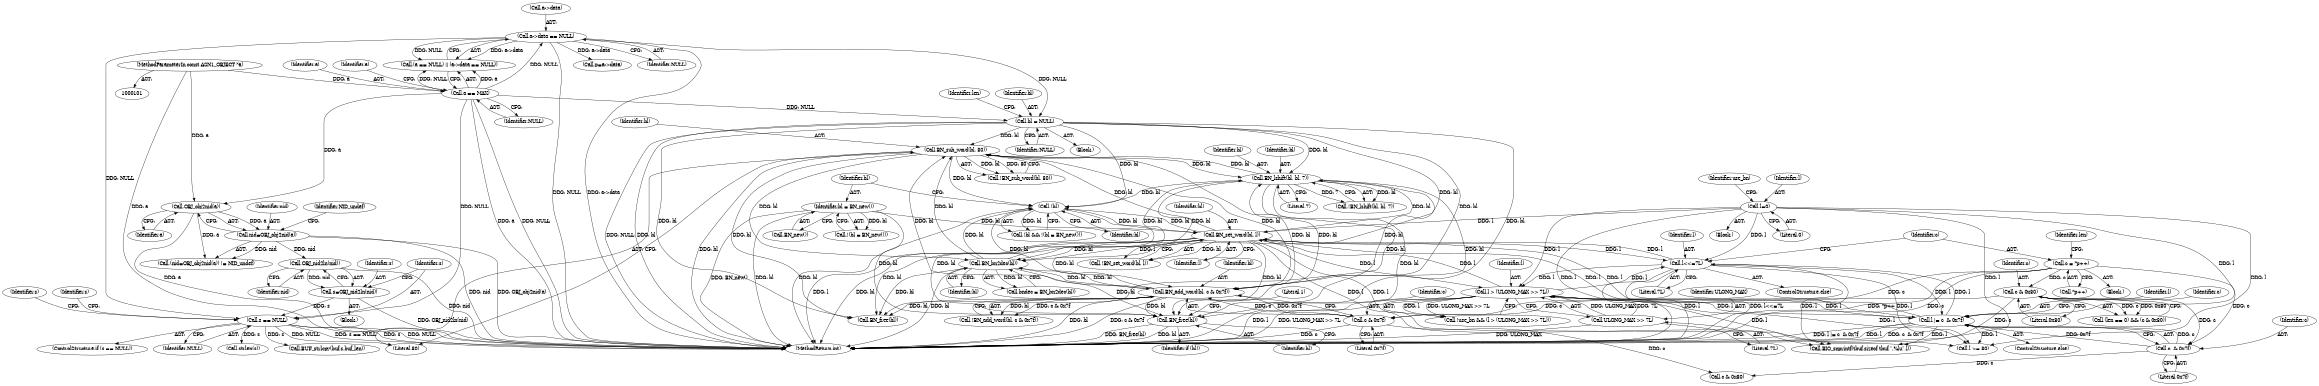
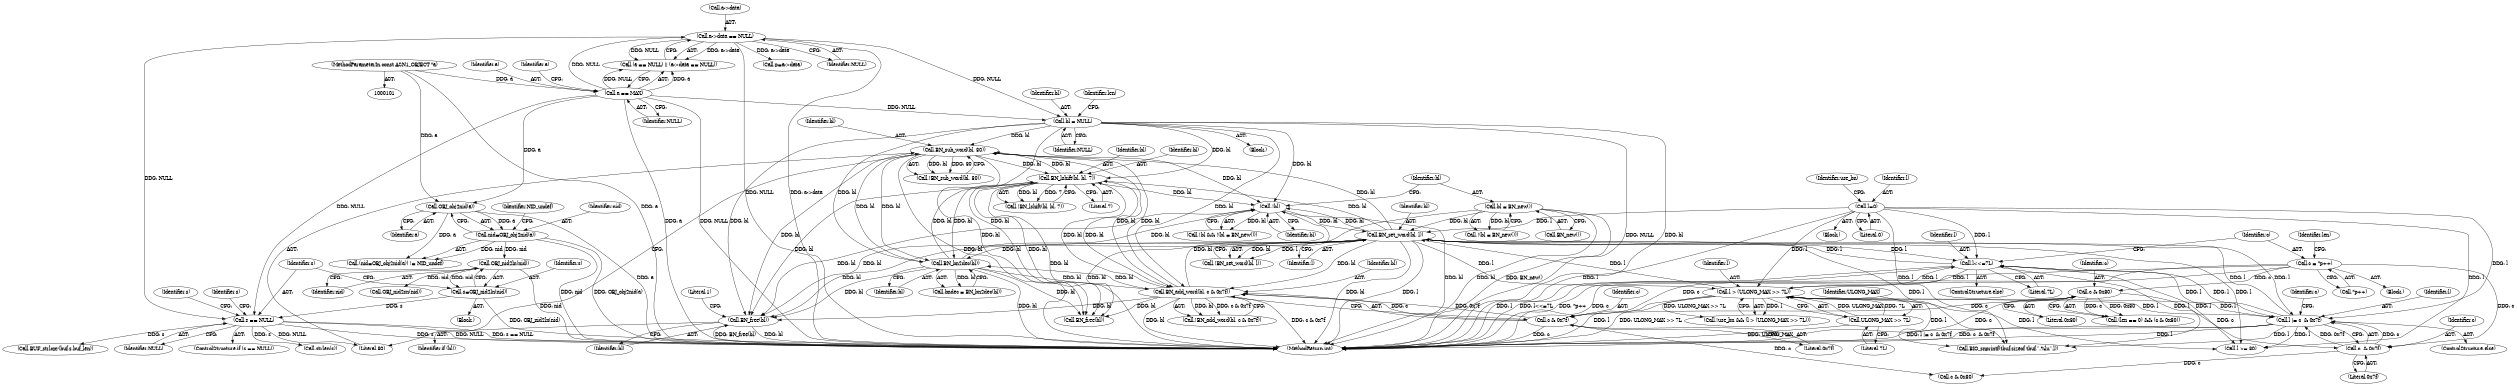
node "(Identifier,bl = BN_new())": label "(Identifier,bl = BN_new())" -> "(Call,bl = BN_new())"
node "(Call,OBJ_nid2sn(nid))": added
